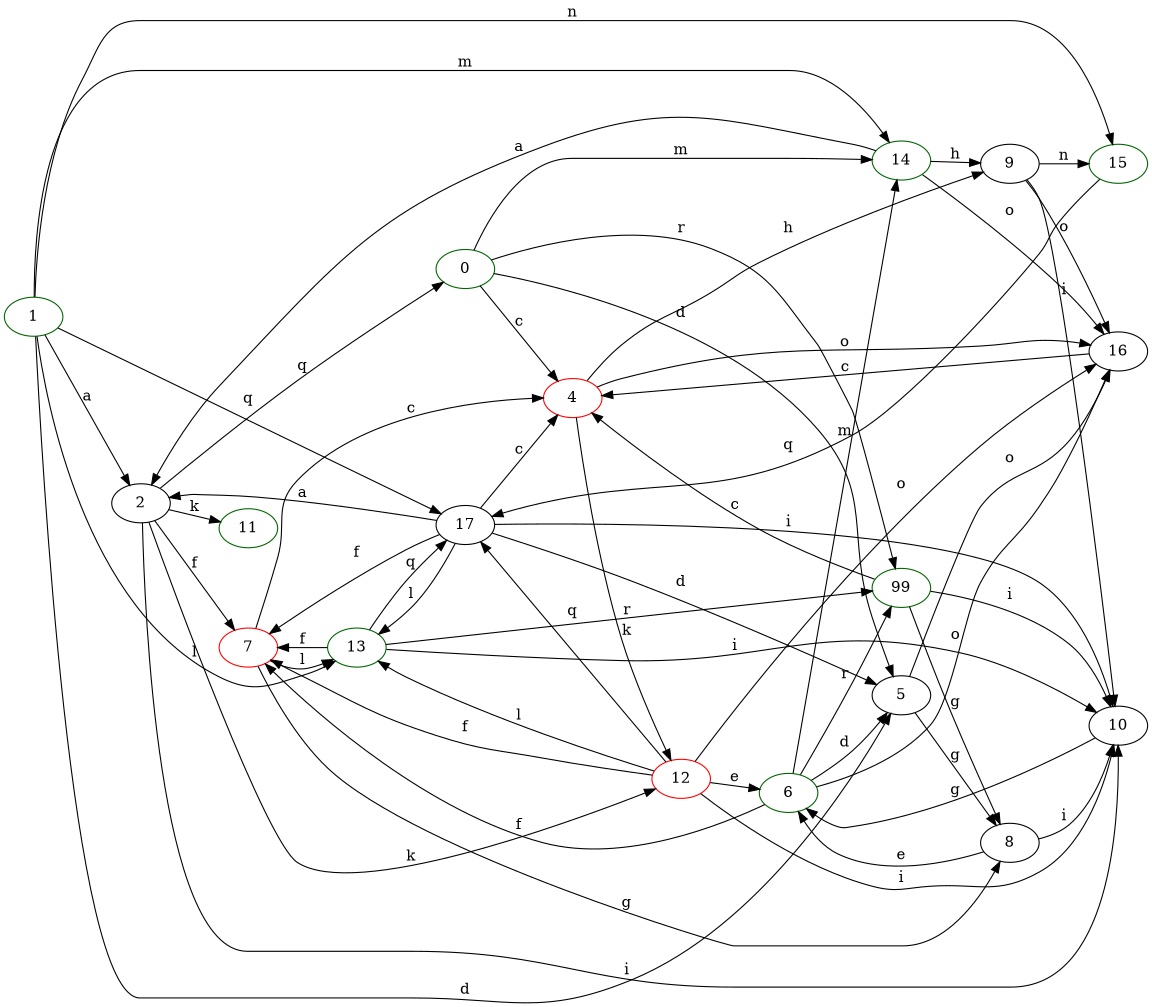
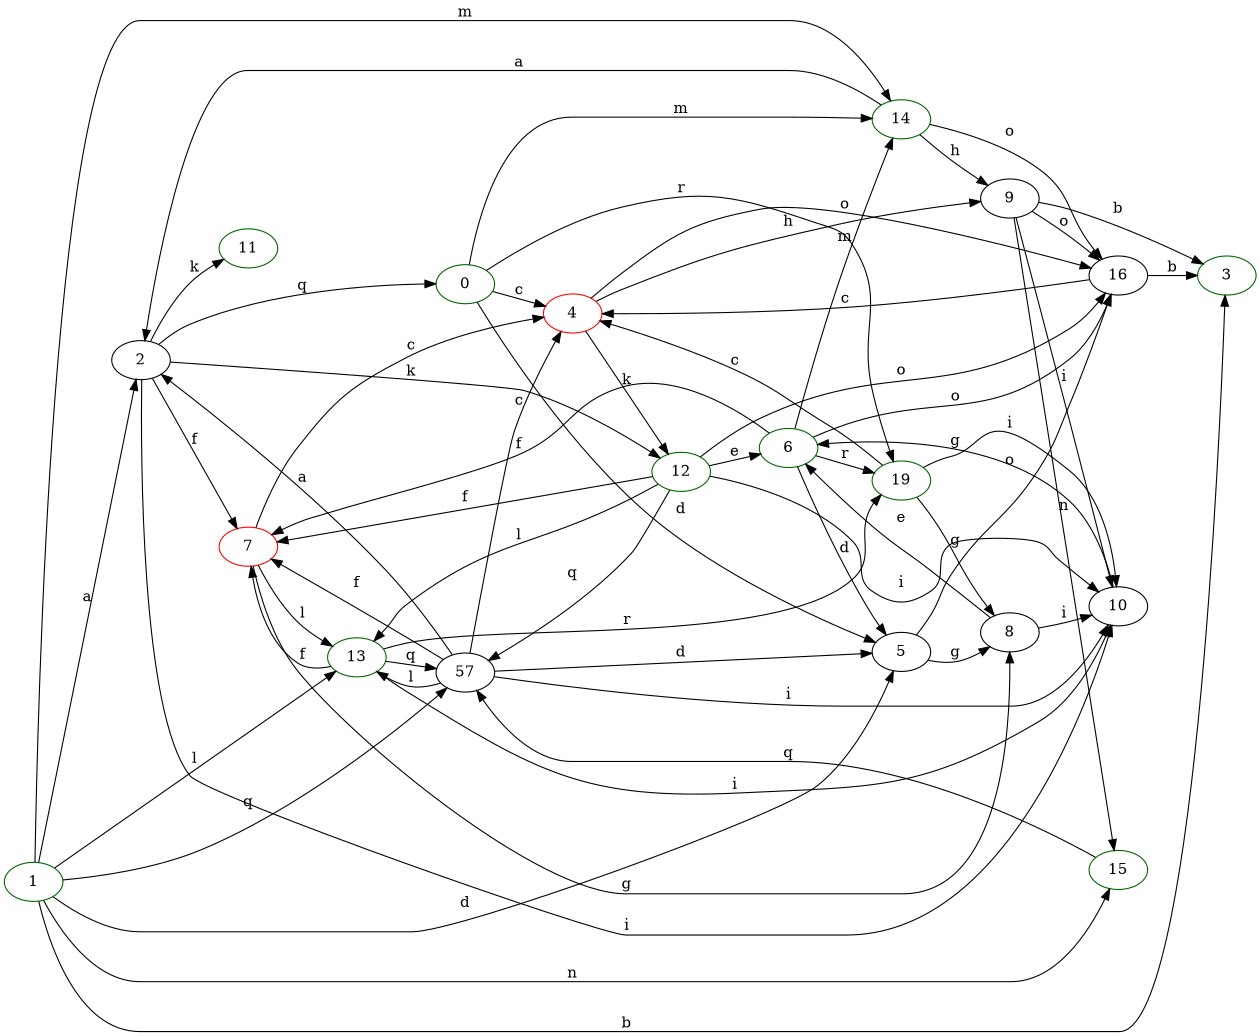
node "3": added
node "17": label "17" -> "57"
node "99": label "99" -> "19"
node "12": color red -> darkgreen
